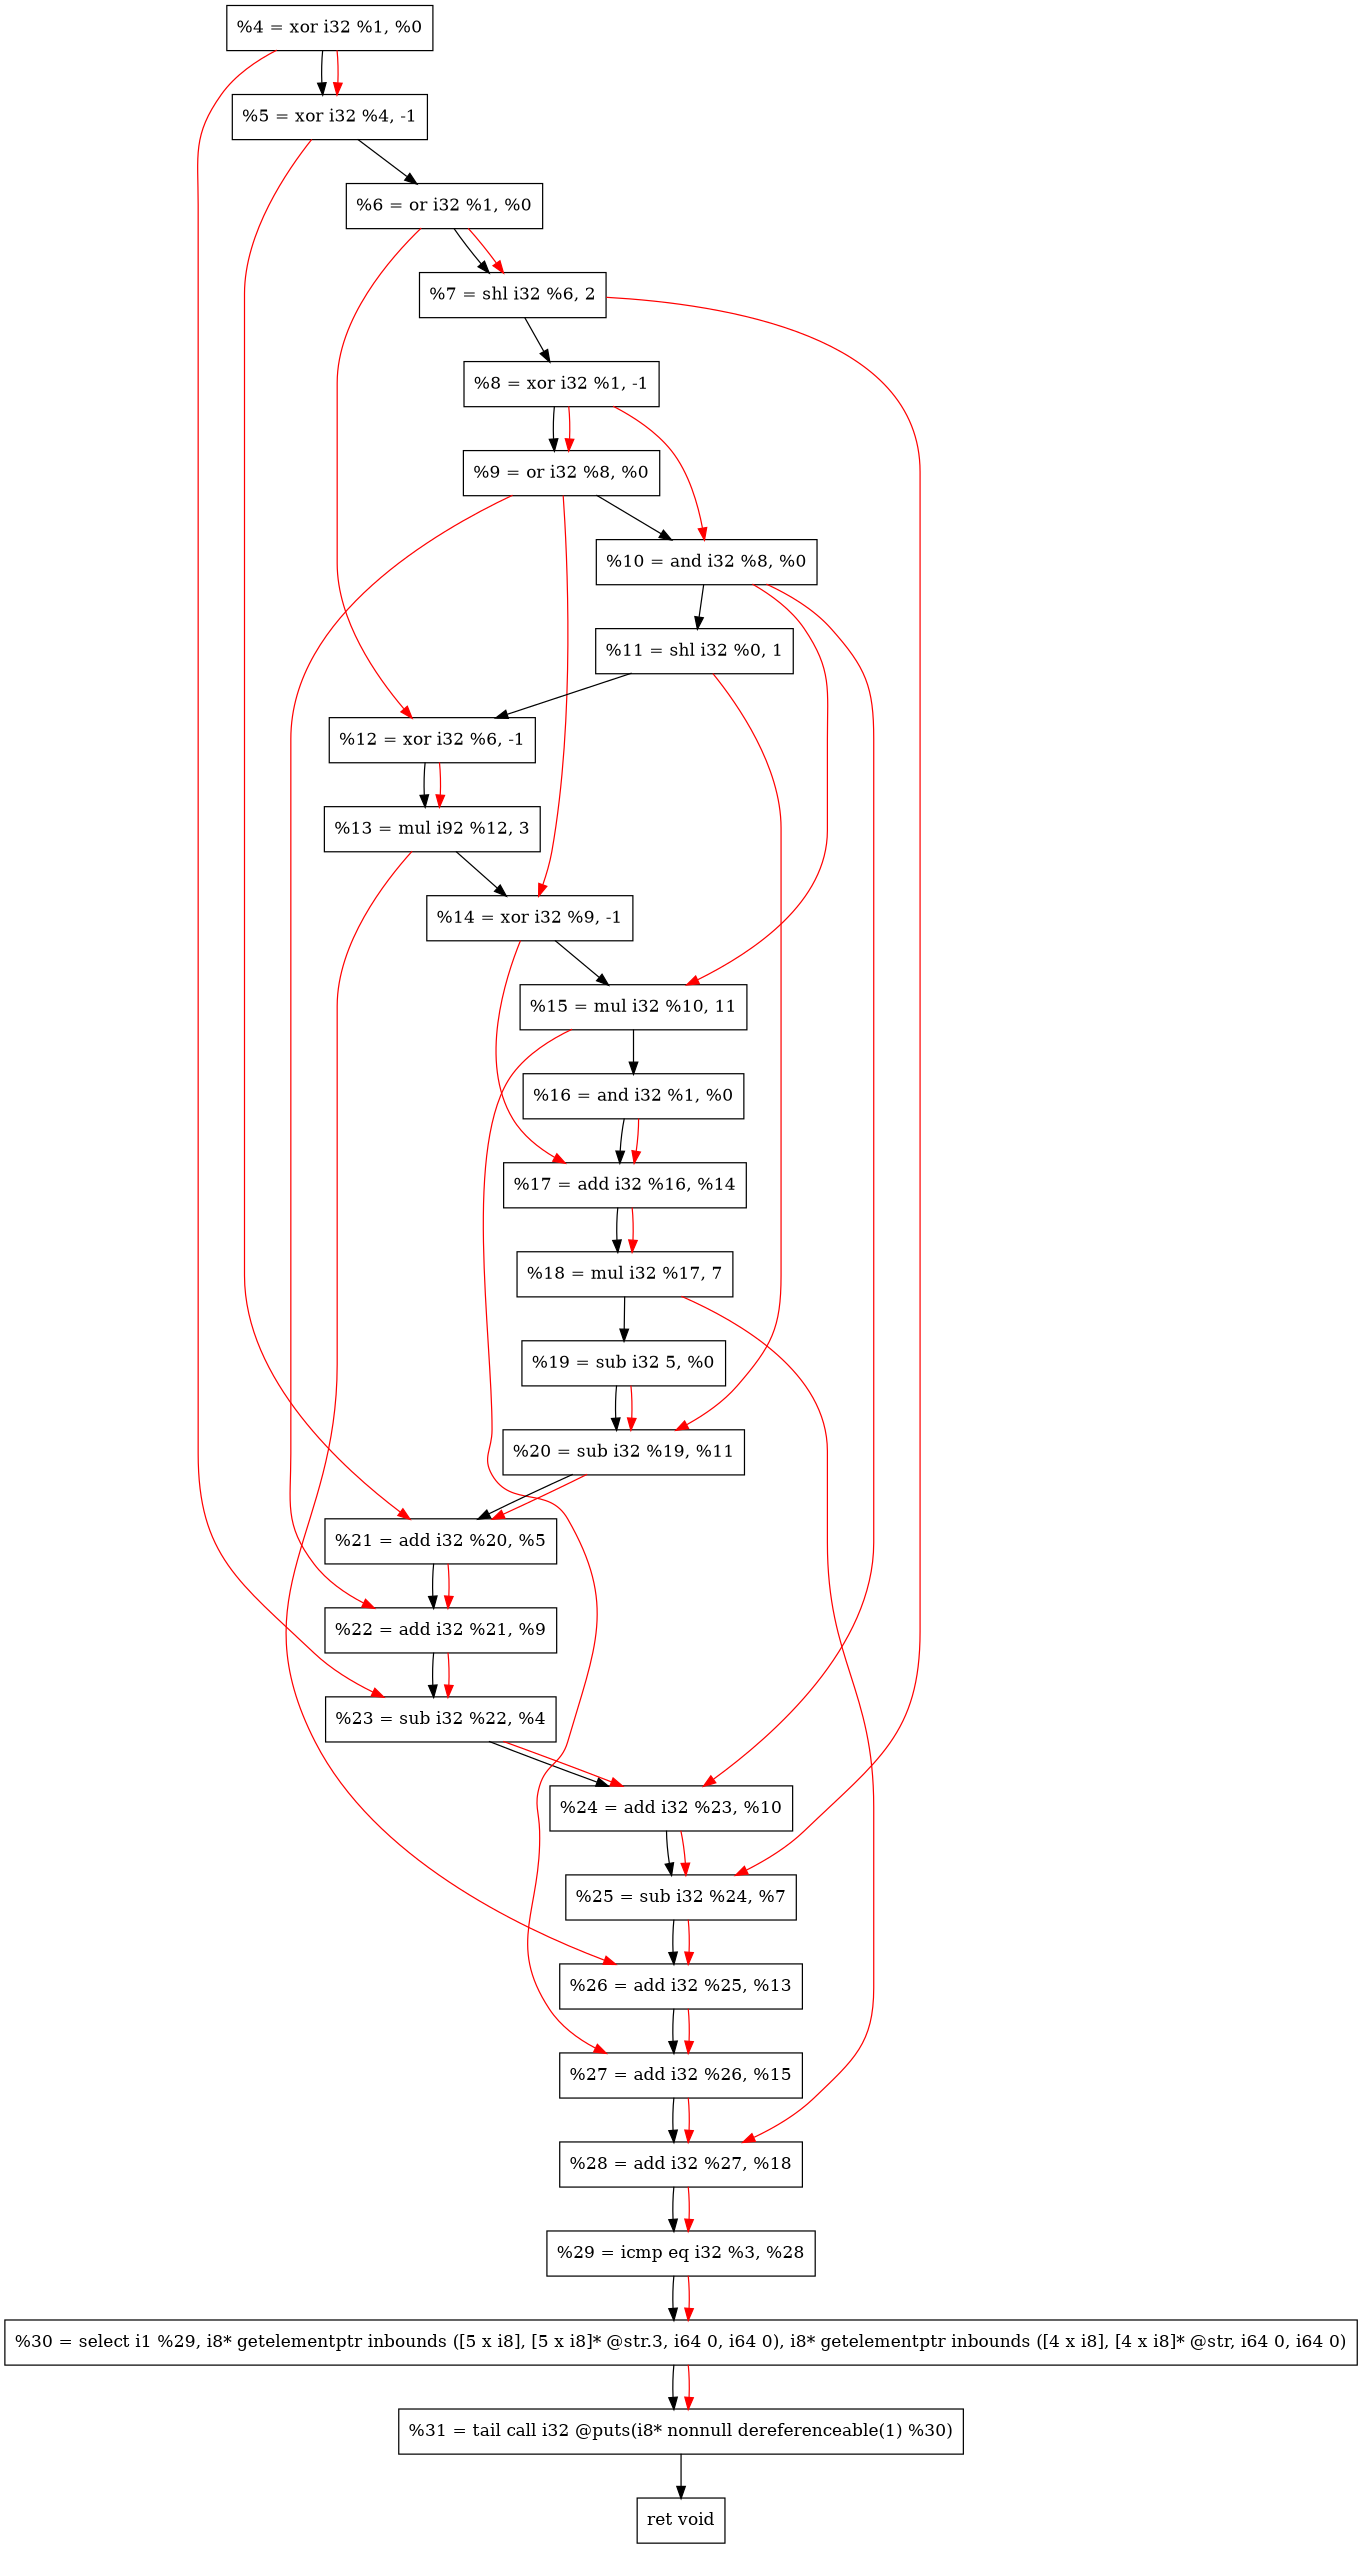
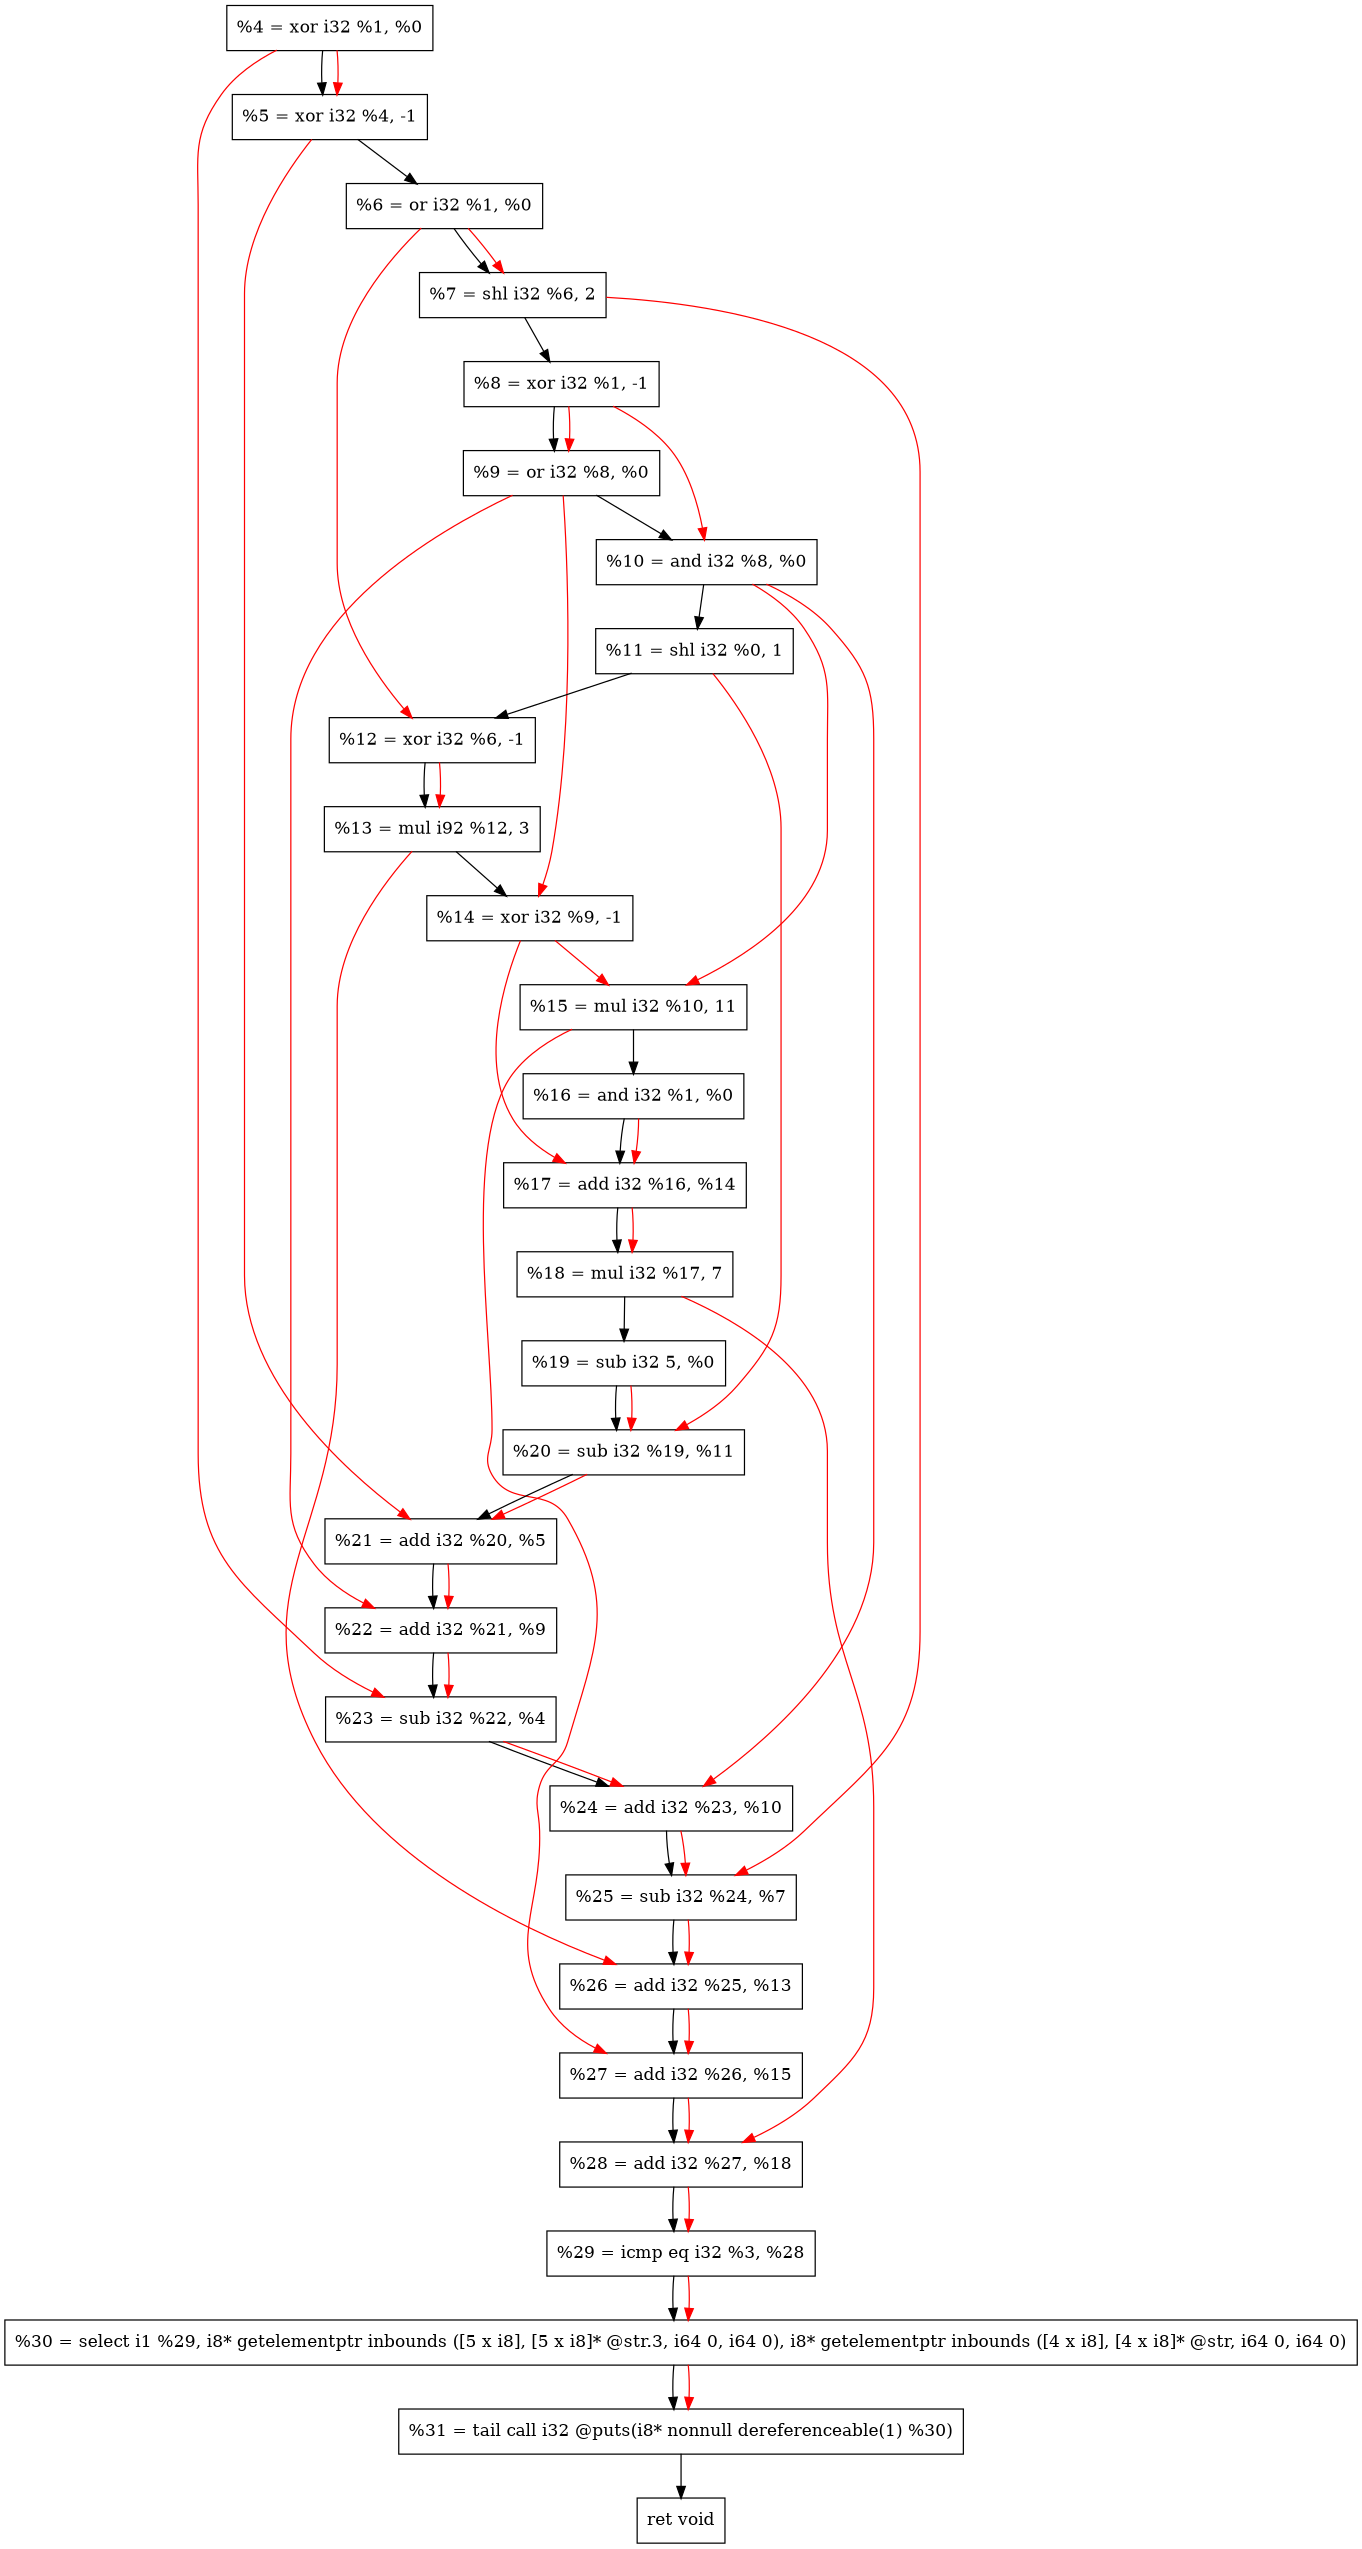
edge "%14 = xor i32 %9, -1" -> "%15 = mul i32 %10, 11": color black -> red
